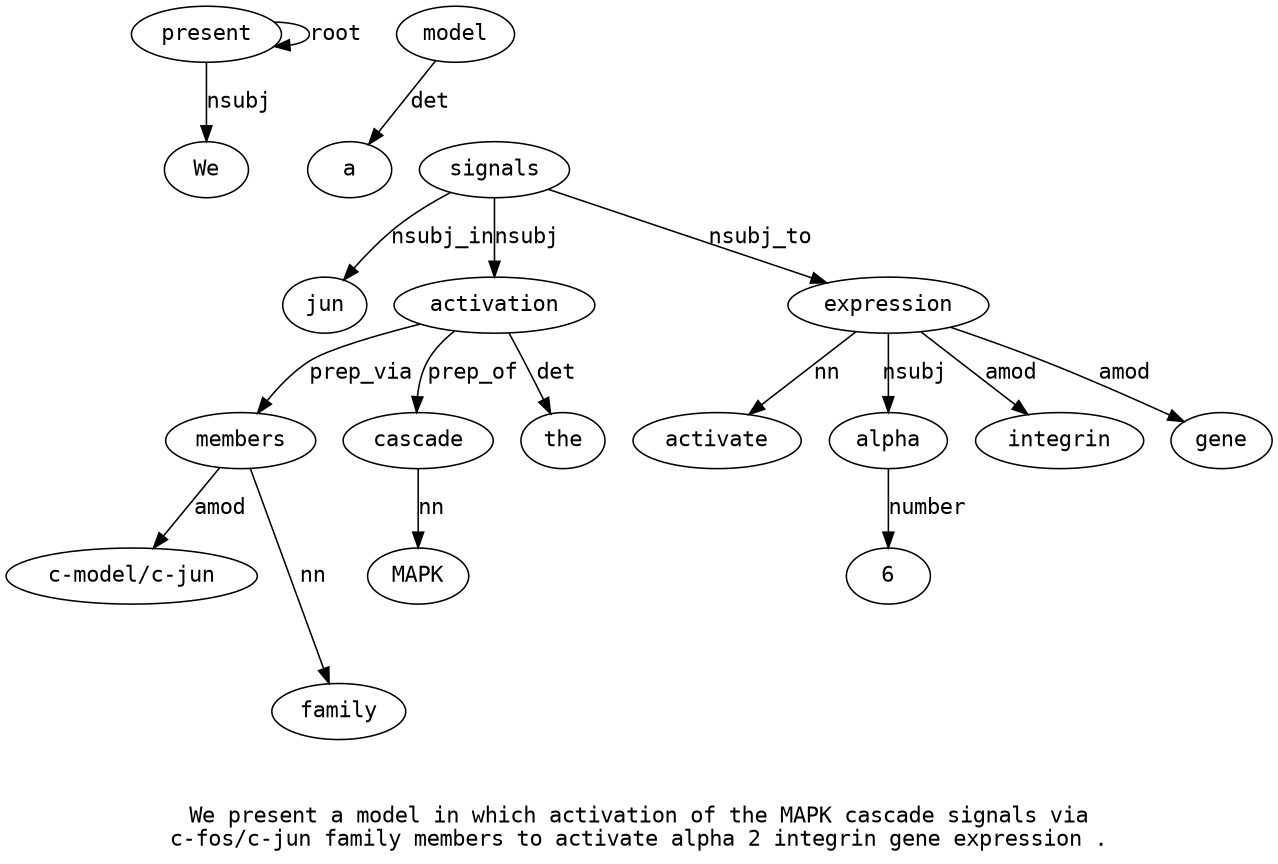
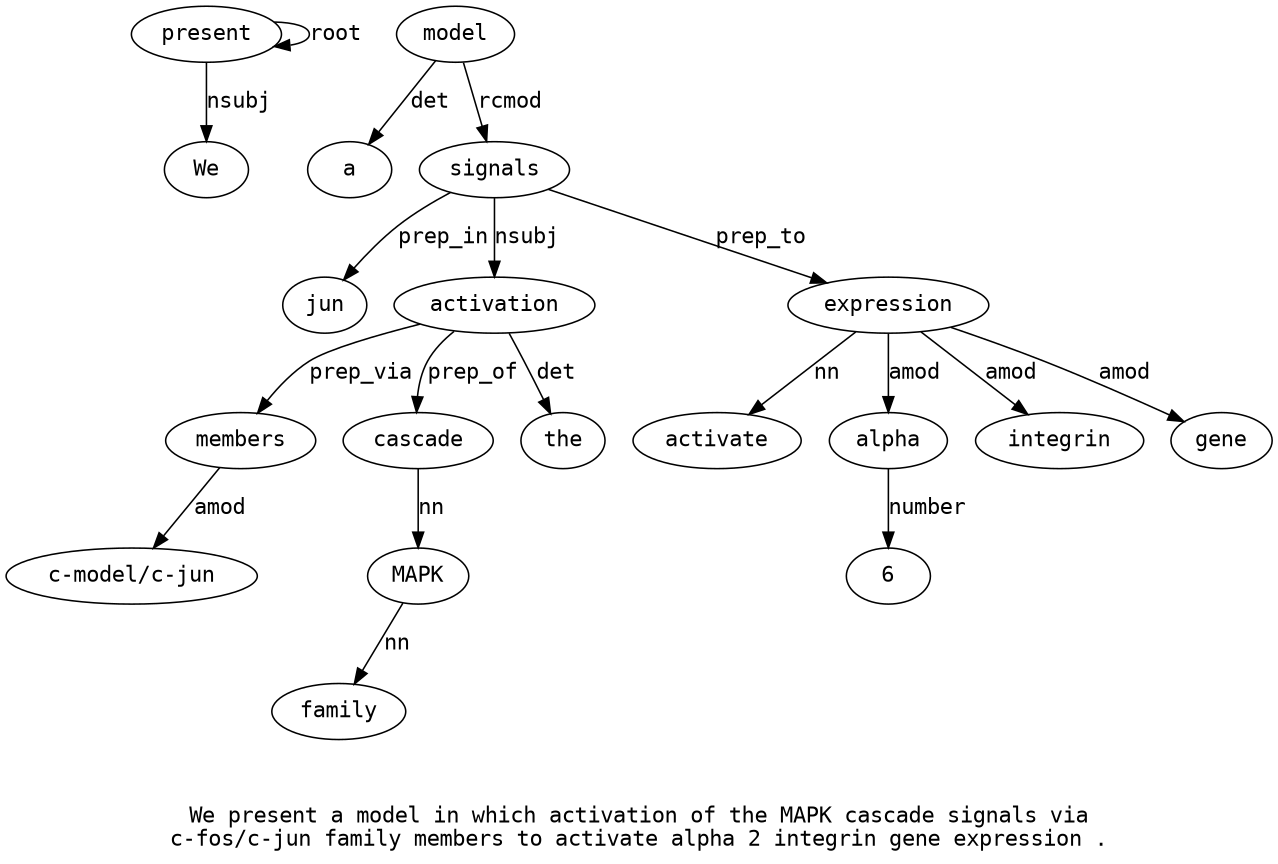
edge "model" -> "signals": added, label "rcmod"
edge "signals" -> "jun": label "nsubj_in" -> "prep_in"
edge "signals" -> "expression": label "nsubj_to" -> "prep_to"
edge "expression" -> "alpha": label "nsubj" -> "amod"
edge "members" -> "family": now "MAPK" -> "family"
